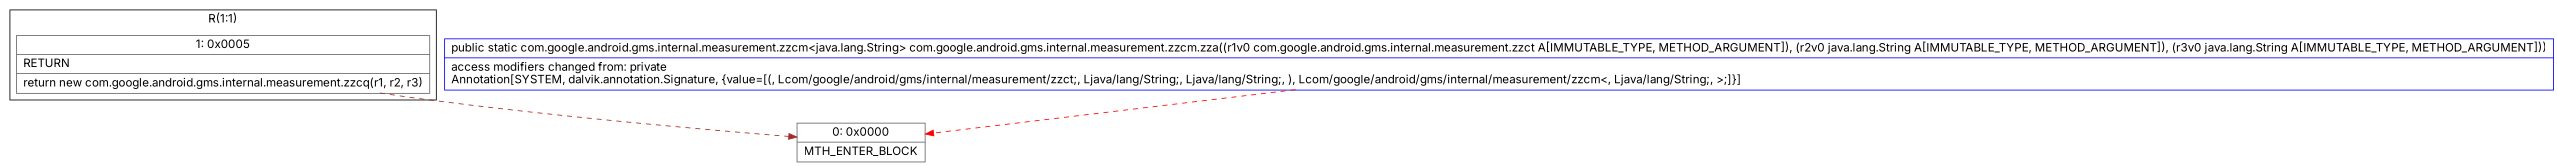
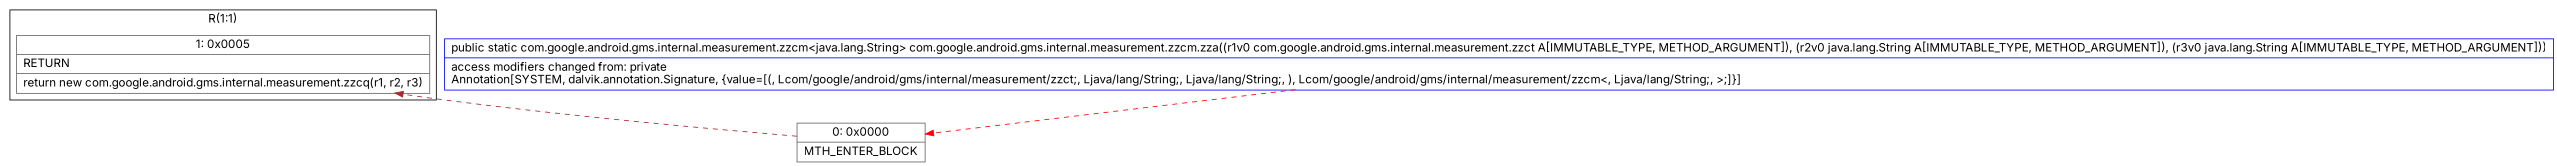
edge "1: 0x0005" -> "0: 0x0000": reversed
